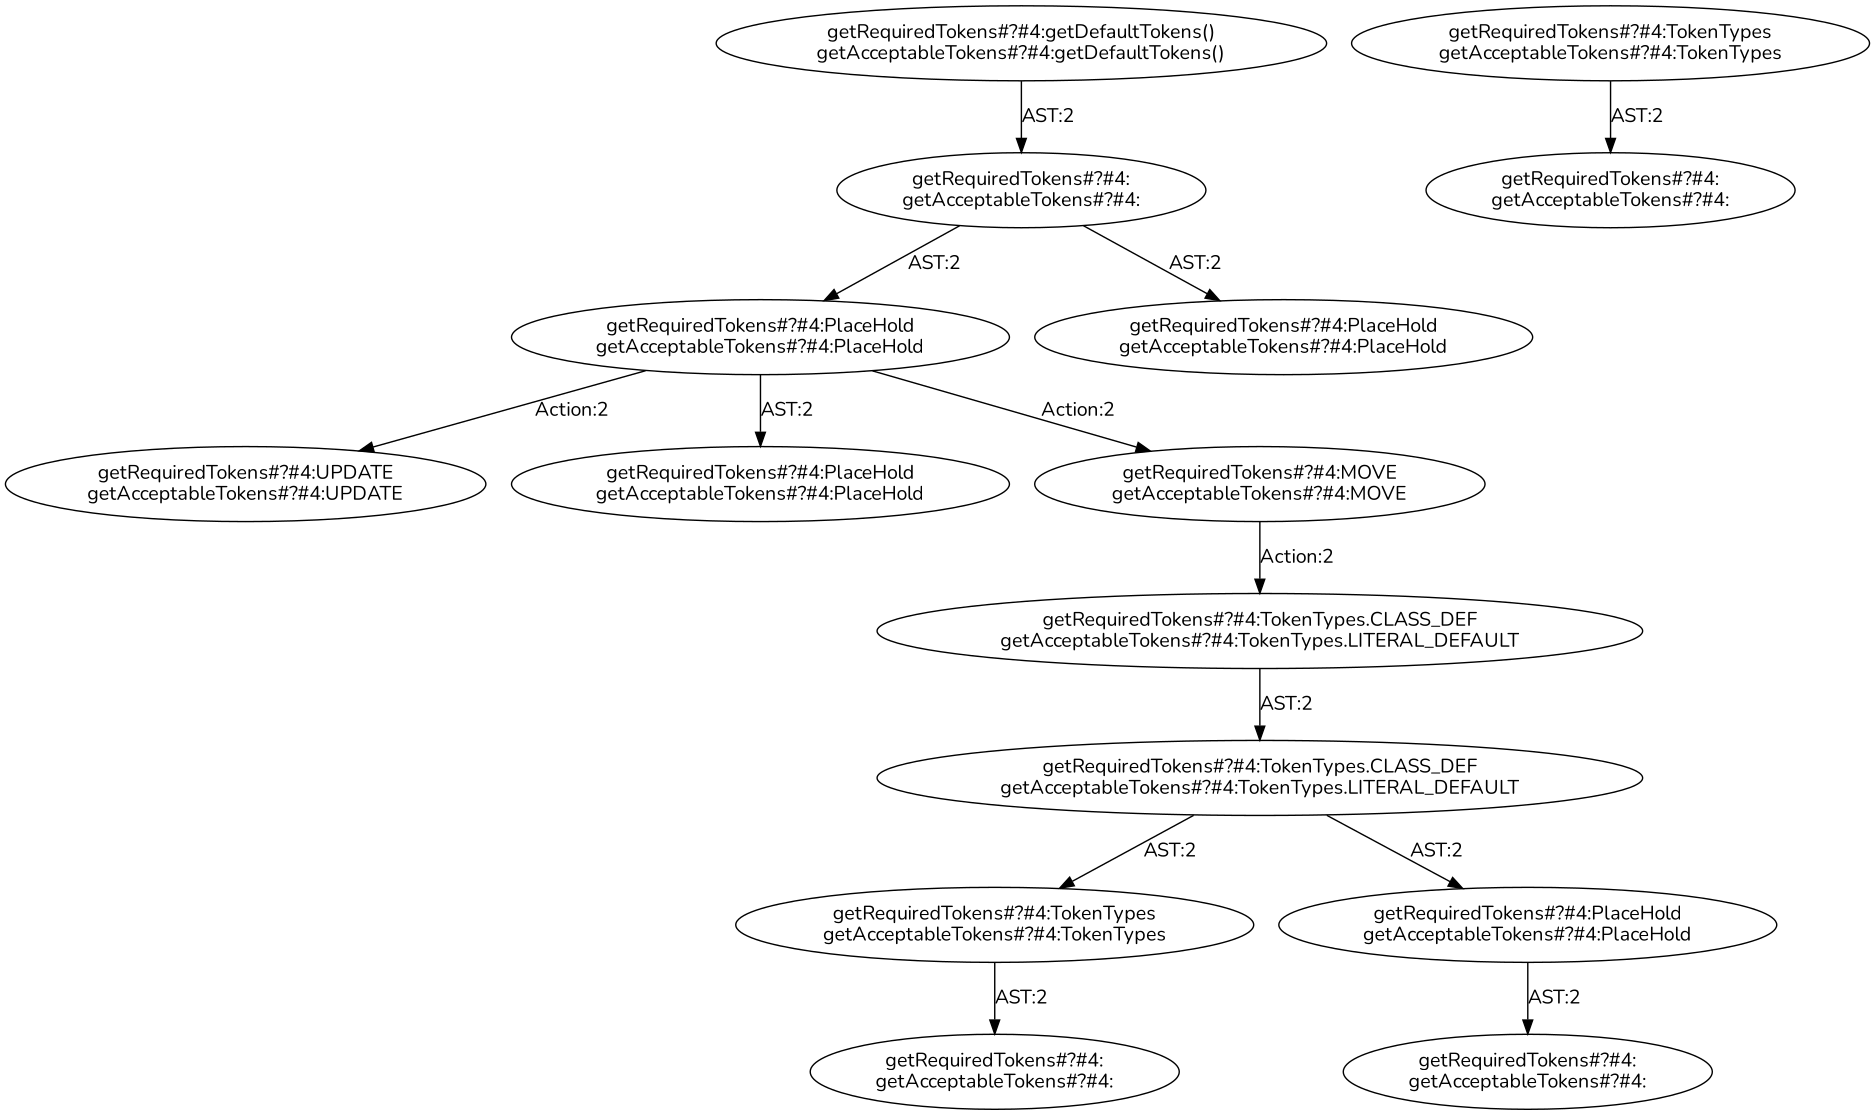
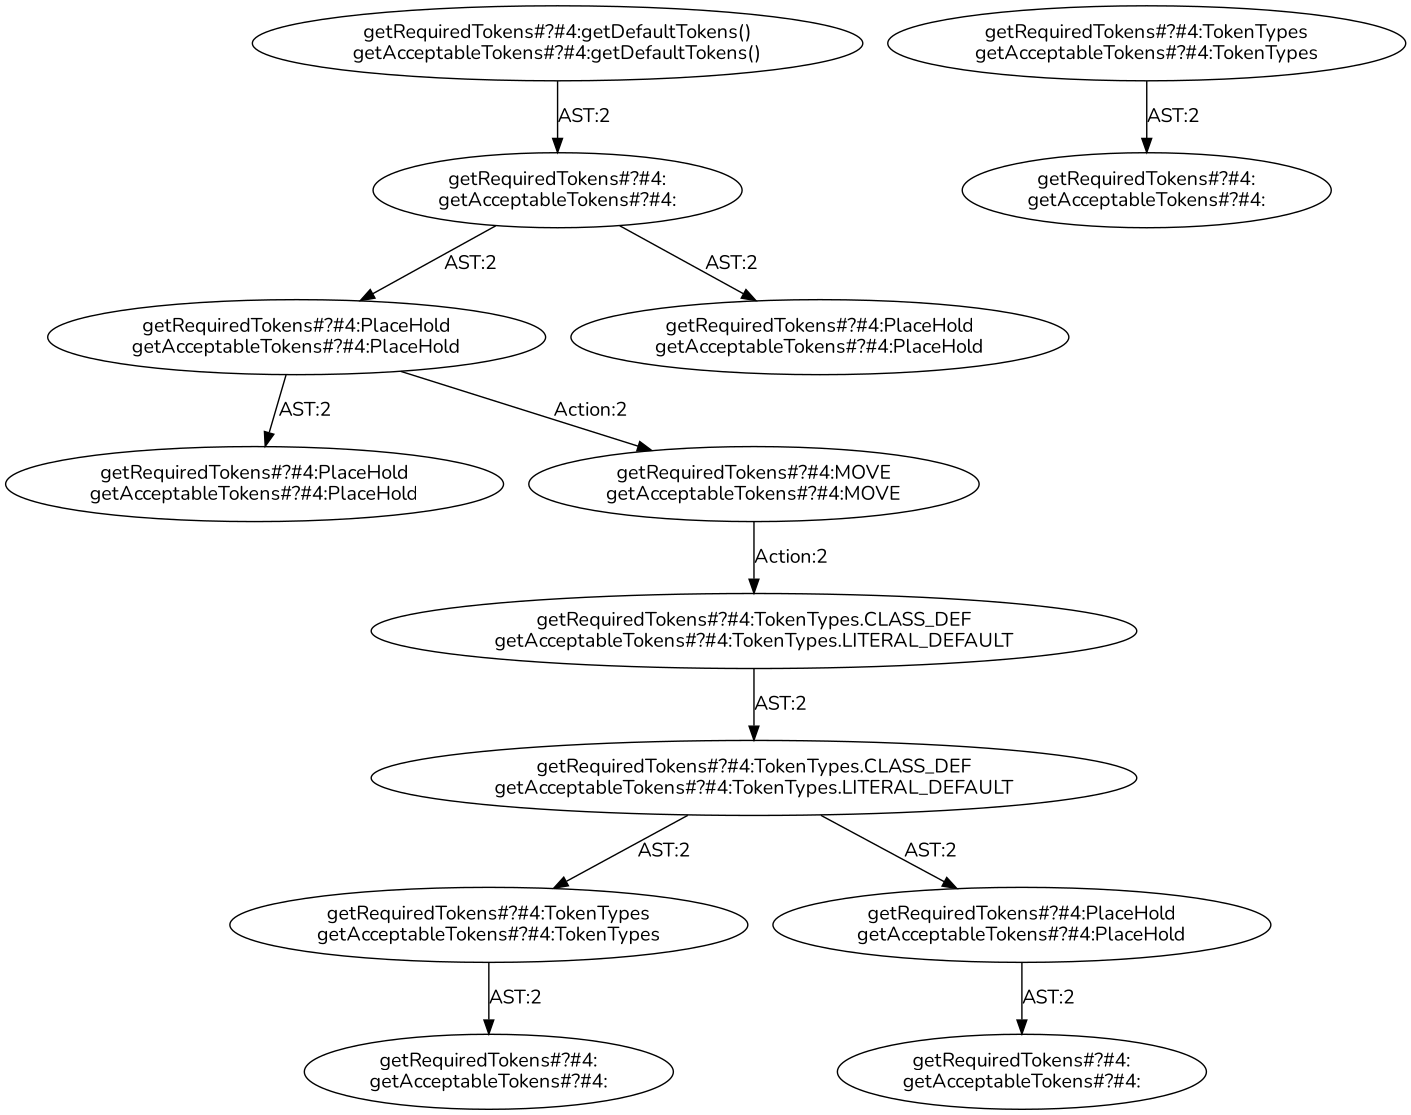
node "getRequiredTokens#?#4:UPDATE getAcceptableTokens#?#4:UPDATE": removed
